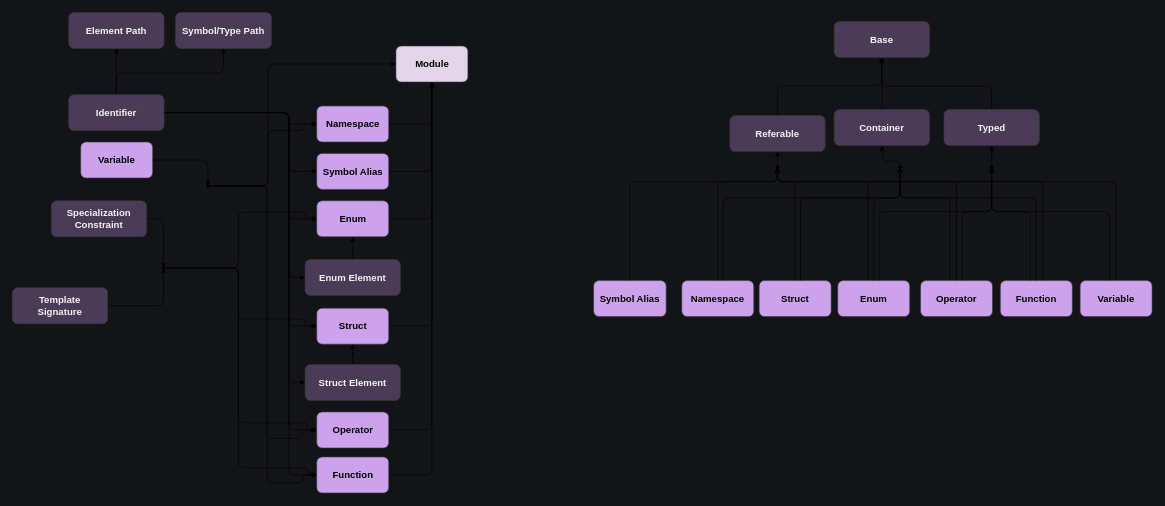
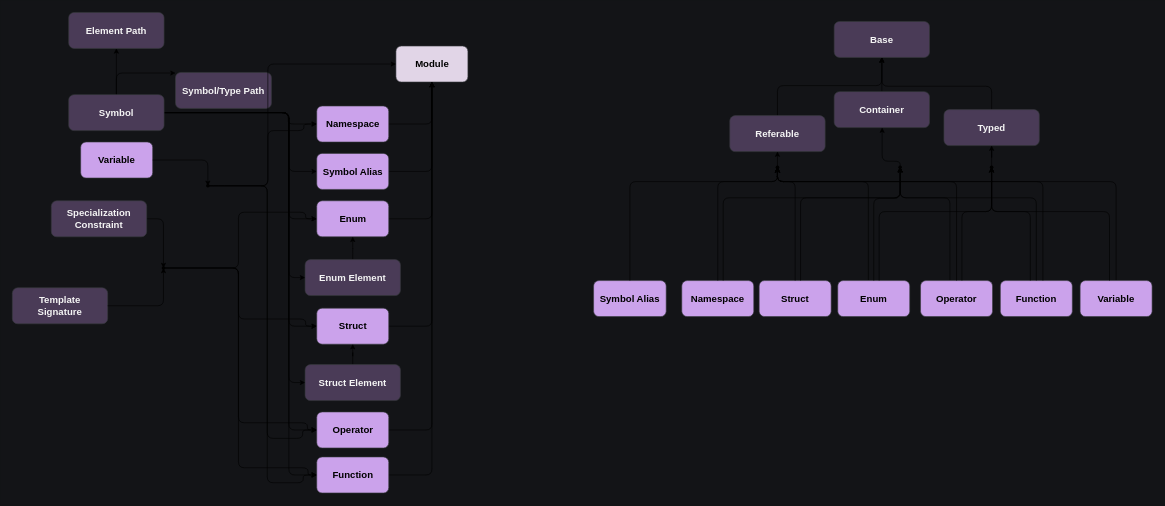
node "Symbol/Type Path": moved (224, 30) -> (224, 90)
node "Identifier": label "Identifier" -> "Symbol"
node "Container": moved (882, 128) -> (882, 110)
